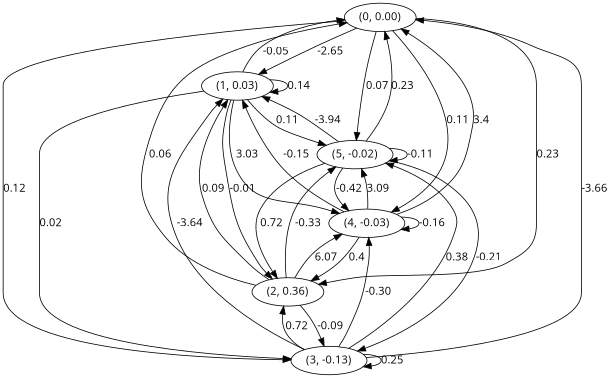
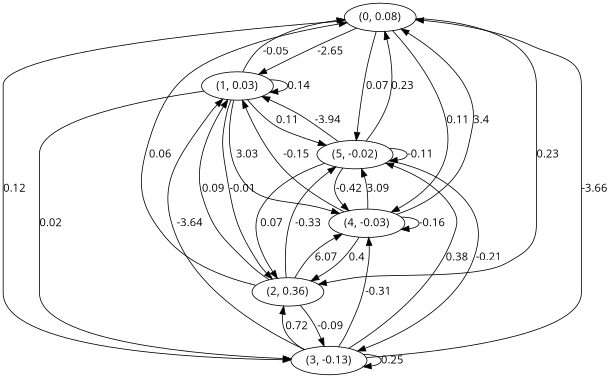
node "(0, 0.00)": label "(0, 0.00)" -> "(0, 0.08)"
edge "(5, -0.02)" -> "(2, 0.36)": label "0.72" -> "0.07"
edge "(3, -0.13)" -> "(4, -0.03)": label "-0.30" -> "-0.31"
